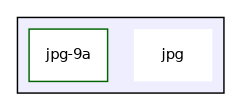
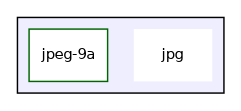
node "jpg-9a": label "jpg-9a" -> "jpeg-9a"
